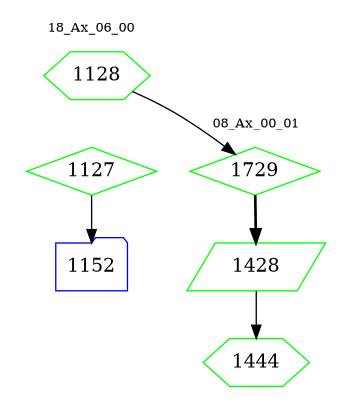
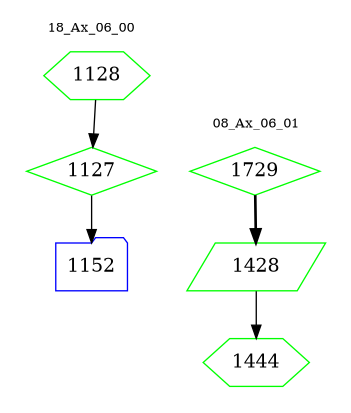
edge "1128" -> "1729": now "1128" -> "1127"
cluster "08_Ax_00_01": label "08_Ax_00_01" -> "08_Ax_06_01"
